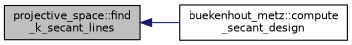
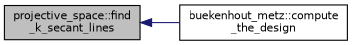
node "buekenhout_metz::compute _secant_design": label "buekenhout_metz::compute _secant_design" -> "buekenhout_metz::compute _the_design"
